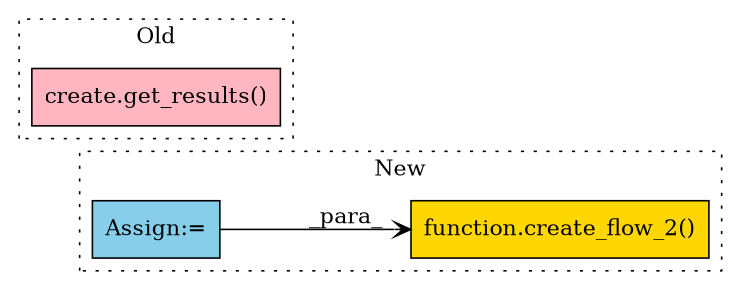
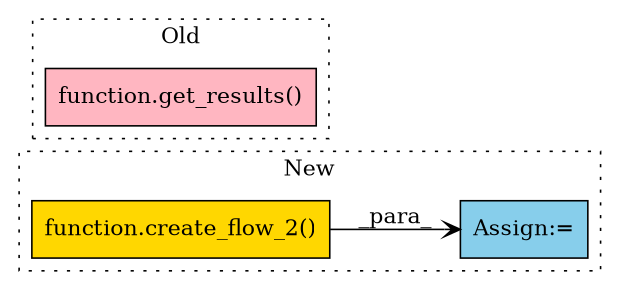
node "create.get_results()": label "create.get_results()" -> "function.get_results()"
edge "Assign:=" -> "function.create_flow_2()": reversed
